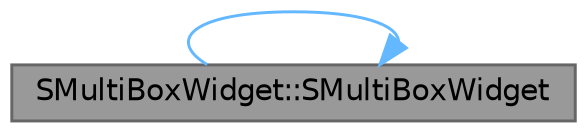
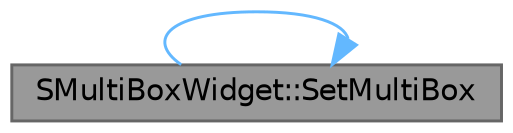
node "SMultiBoxWidget::SMultiBoxWidget": label "SMultiBoxWidget::SMultiBoxWidget" -> "SMultiBoxWidget::SetMultiBox"
